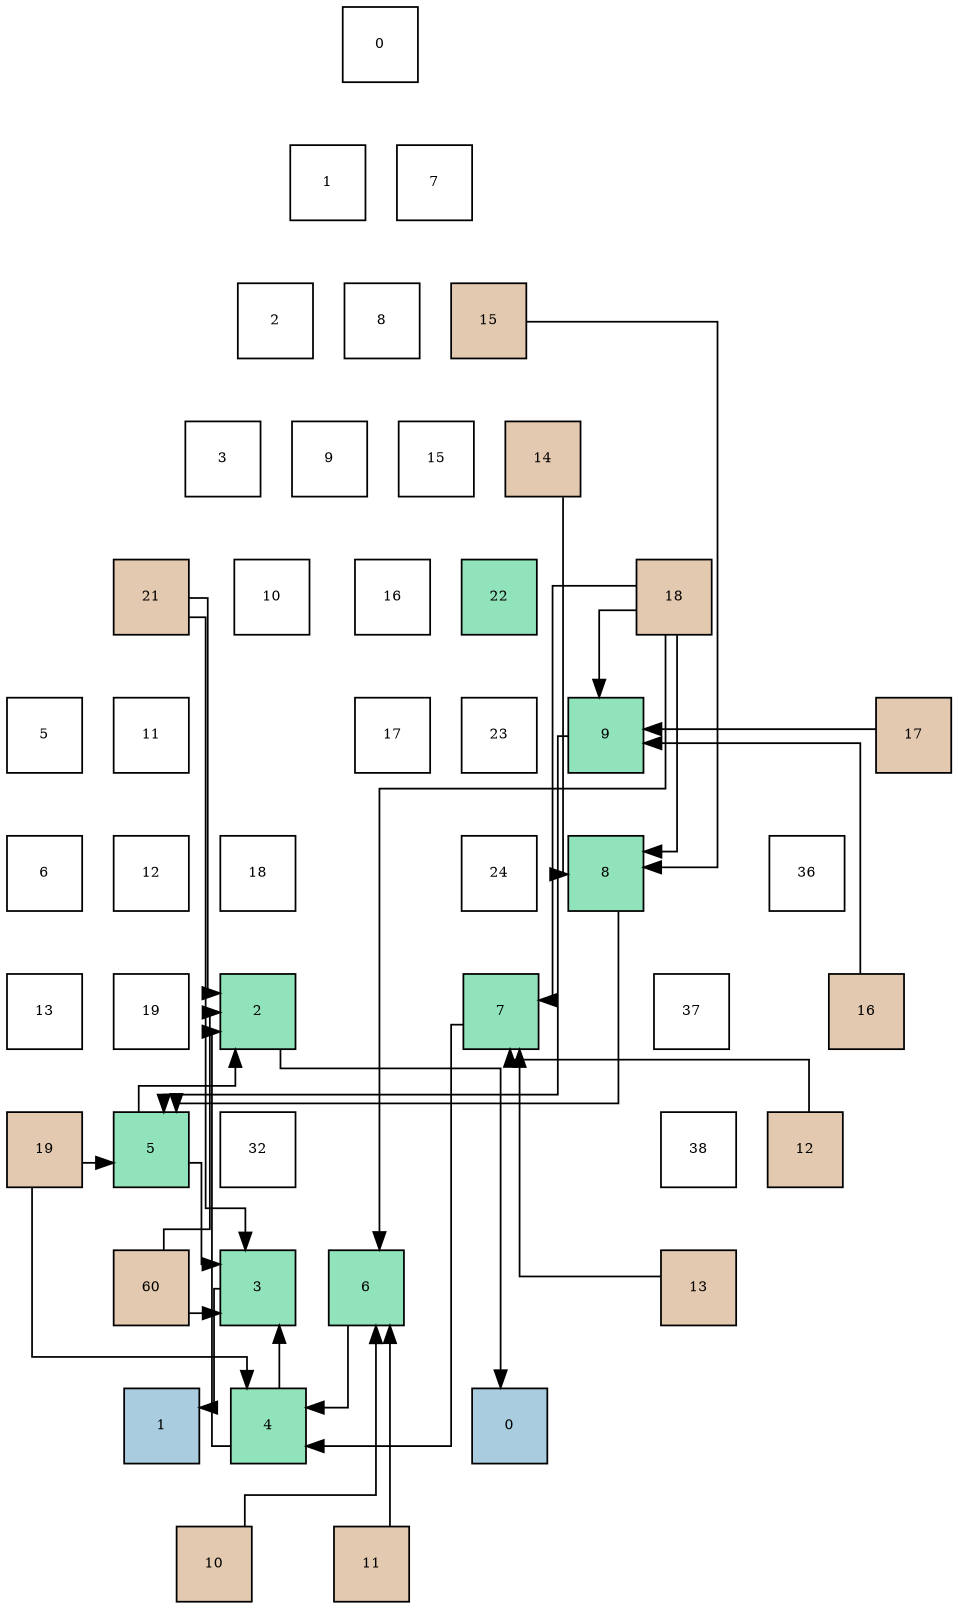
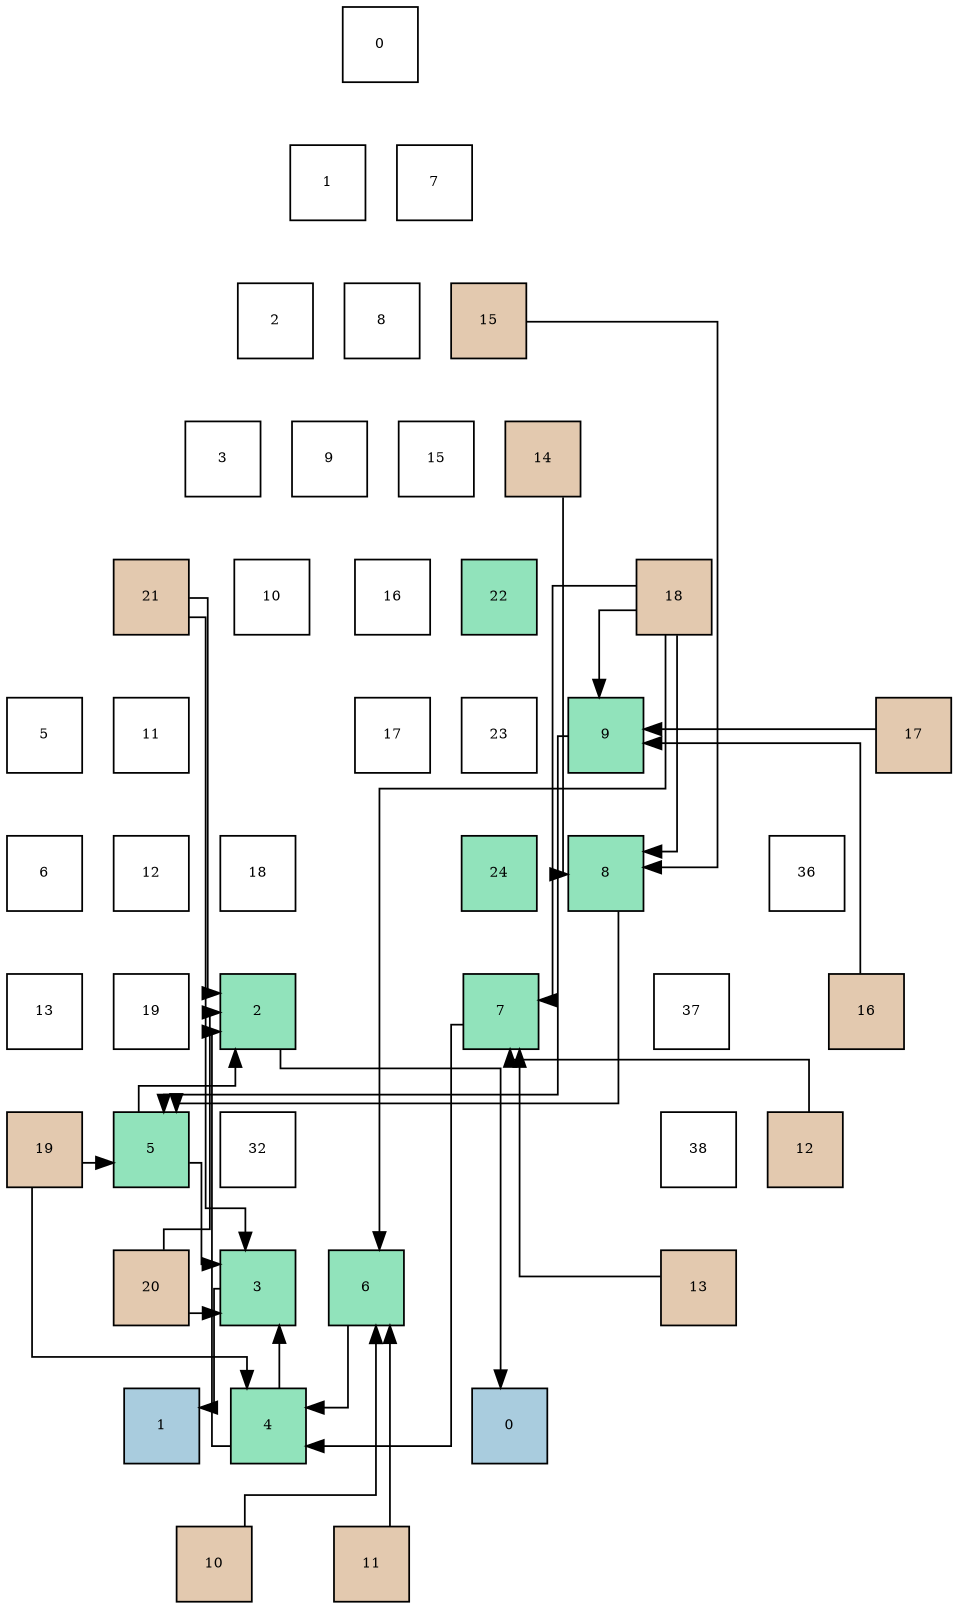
node "24": fillcolor #ffffff -> #91e3bb
node "60": label "60" -> "20"
